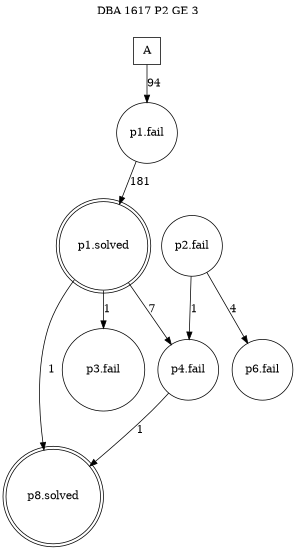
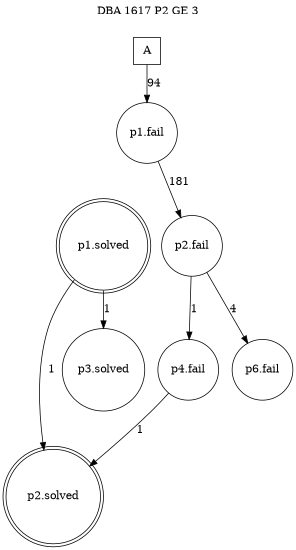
edge "p1.fail" -> "p1.solved": now "p1.fail" -> "p2.fail"
edge "p1.solved" -> "p4.fail": removed, label "7"
node "p3.fail": label "p3.fail" -> "p3.solved"
node "p8.solved": label "p8.solved" -> "p2.solved"
